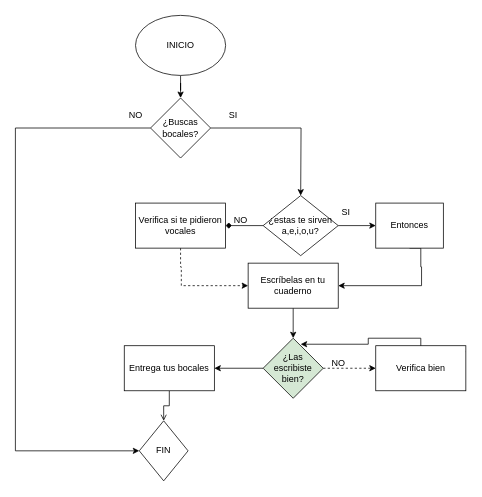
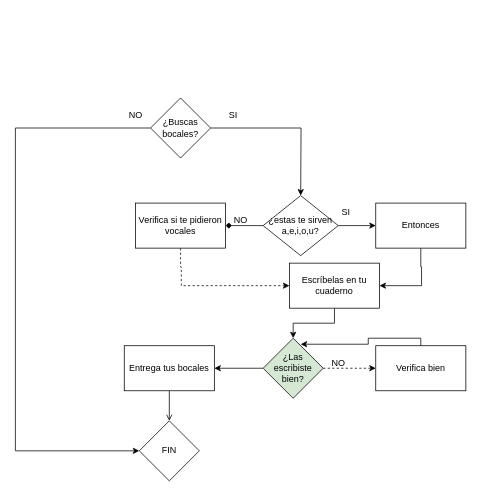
node "INICIO": removed
edge "INICIO" -> "¿Buscas bocales?": removed
node "Entonces": size 68x45 -> 90x45
node "Escríbelas en tu cuaderno": moved (293, 285) -> (334, 285)
node "FIN": size 49x60 -> 60x60
